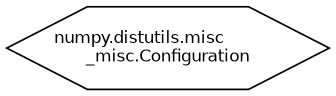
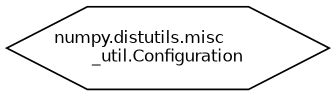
node "numpy.distutils.misc _misc.Configuration": label "numpy.distutils.misc _misc.Configuration" -> "numpy.distutils.misc _util.Configuration"
